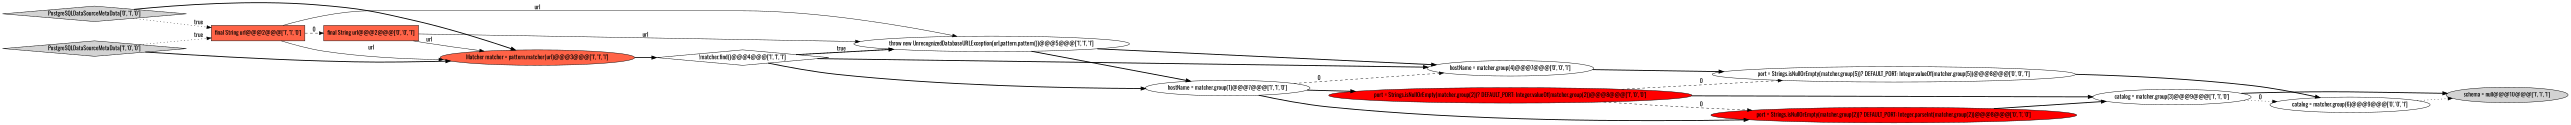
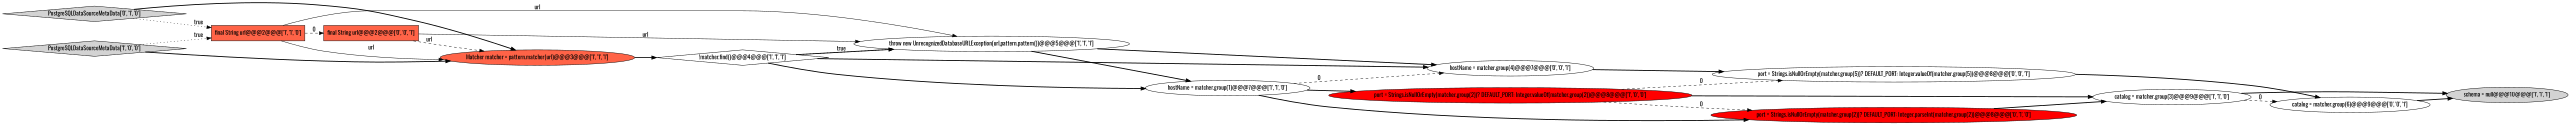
edge "final String url@@@2@@@['0', '0', '1']" -> "Matcher matcher = pattern.matcher(url)@@@3@@@['1', '1', '1']": style solid -> dashed
edge "catalog = matcher.group(6)@@@9@@@['0', '0', '1']" -> "schema = null@@@10@@@['1', '1', '1']": style dotted -> bold
edge "catalog = matcher.group(3)@@@9@@@['1', '1', '0']" -> "catalog = matcher.group(6)@@@9@@@['0', '0', '1']": style dotted -> dashed
